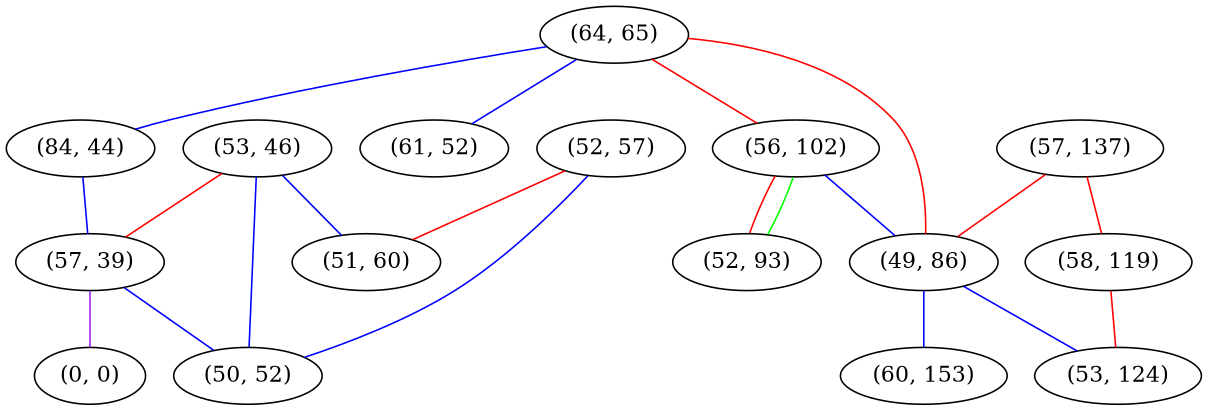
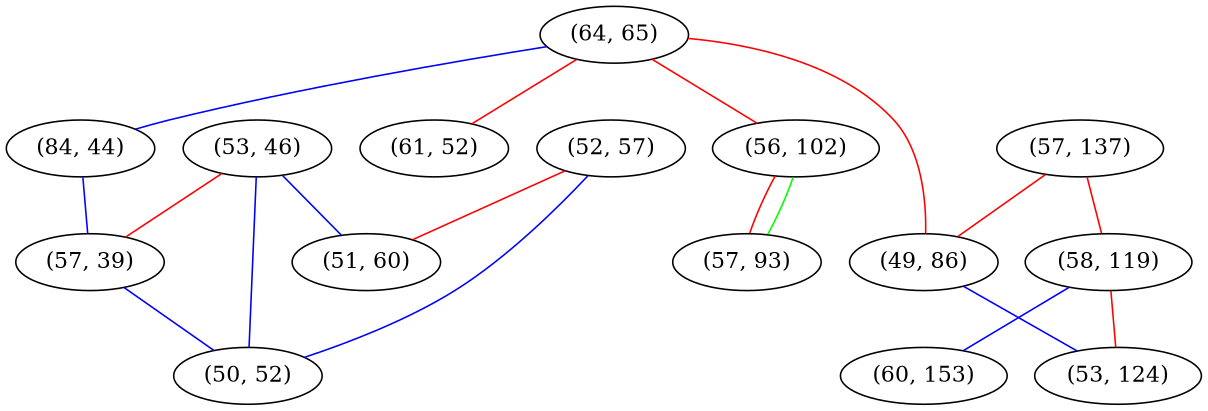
edge "(64, 65)" -- "(61, 52)": color blue -> red
edge "(56, 102)" -- "(49, 86)": removed
node "(52, 93)": label "(52, 93)" -> "(57, 93)"
edge "(49, 86)" -- "(60, 153)": now "(58, 119)" -- "(60, 153)"
node "(0, 0)": removed
